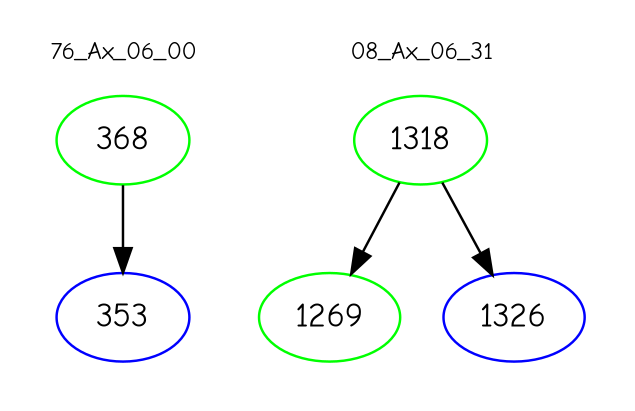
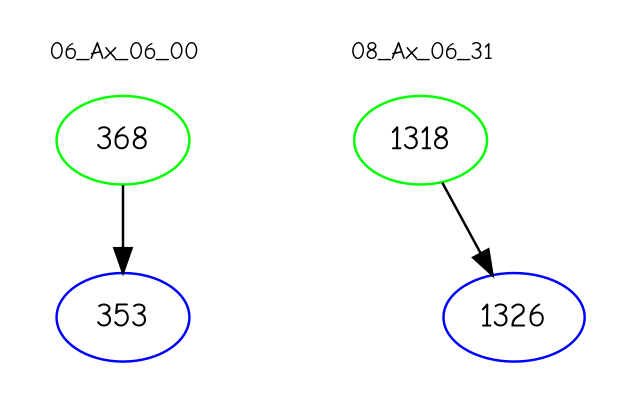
cluster "76_Ax_06_00": label "76_Ax_06_00" -> "06_Ax_06_00"
node "1269": removed
